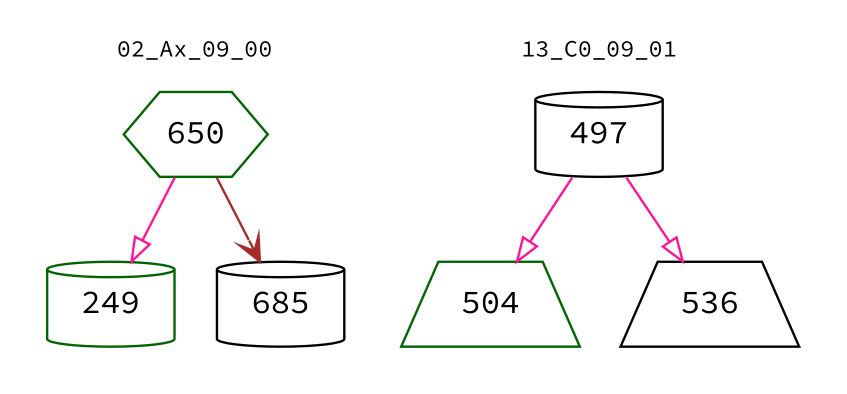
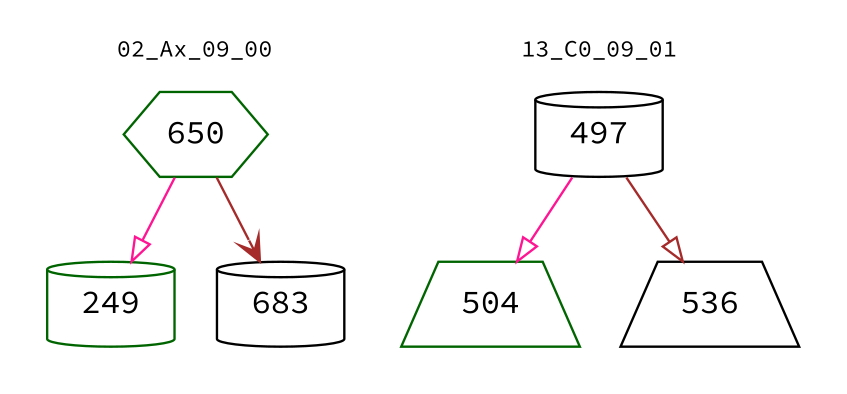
edge "497" -> "536": color deeppink -> brown
node "685": label "685" -> "683"
